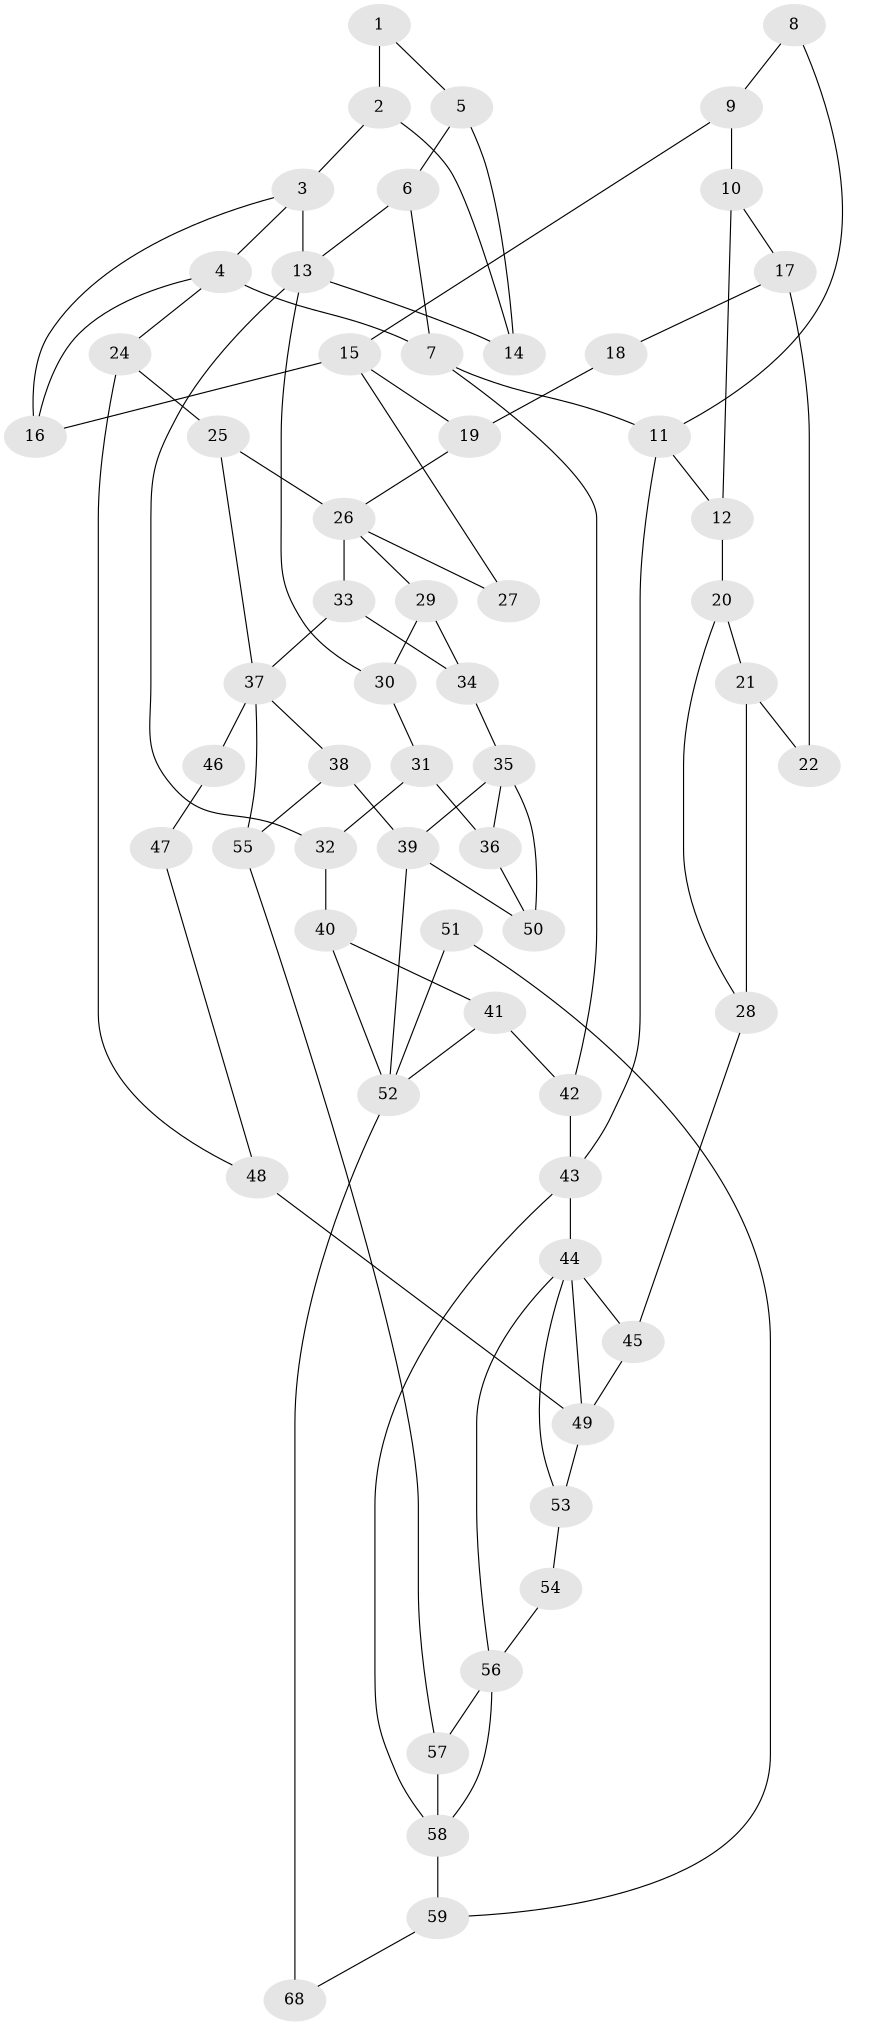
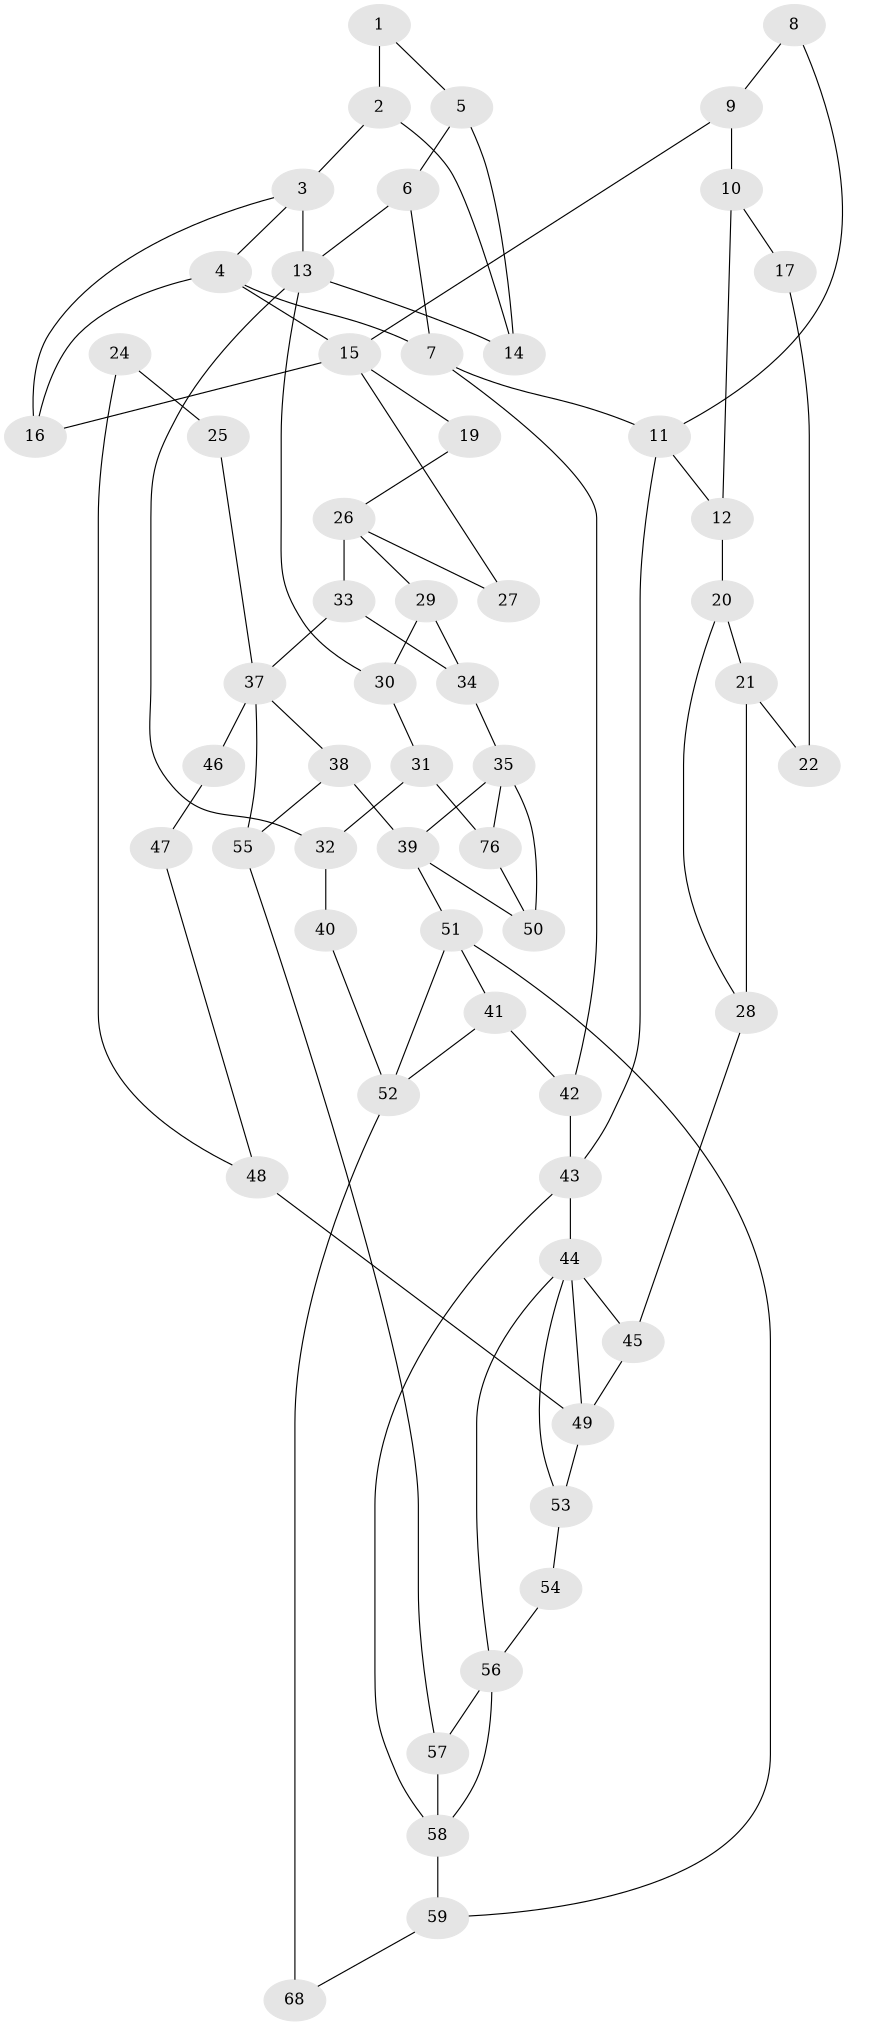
edge "4" -- "24": now "4" -- "15"
node "18": removed
edge "25" -- "26": removed
node "36": label "36" -> "76"
edge "40" -- "41": now "51" -- "41"
edge "39" -- "52": now "39" -- "51"
